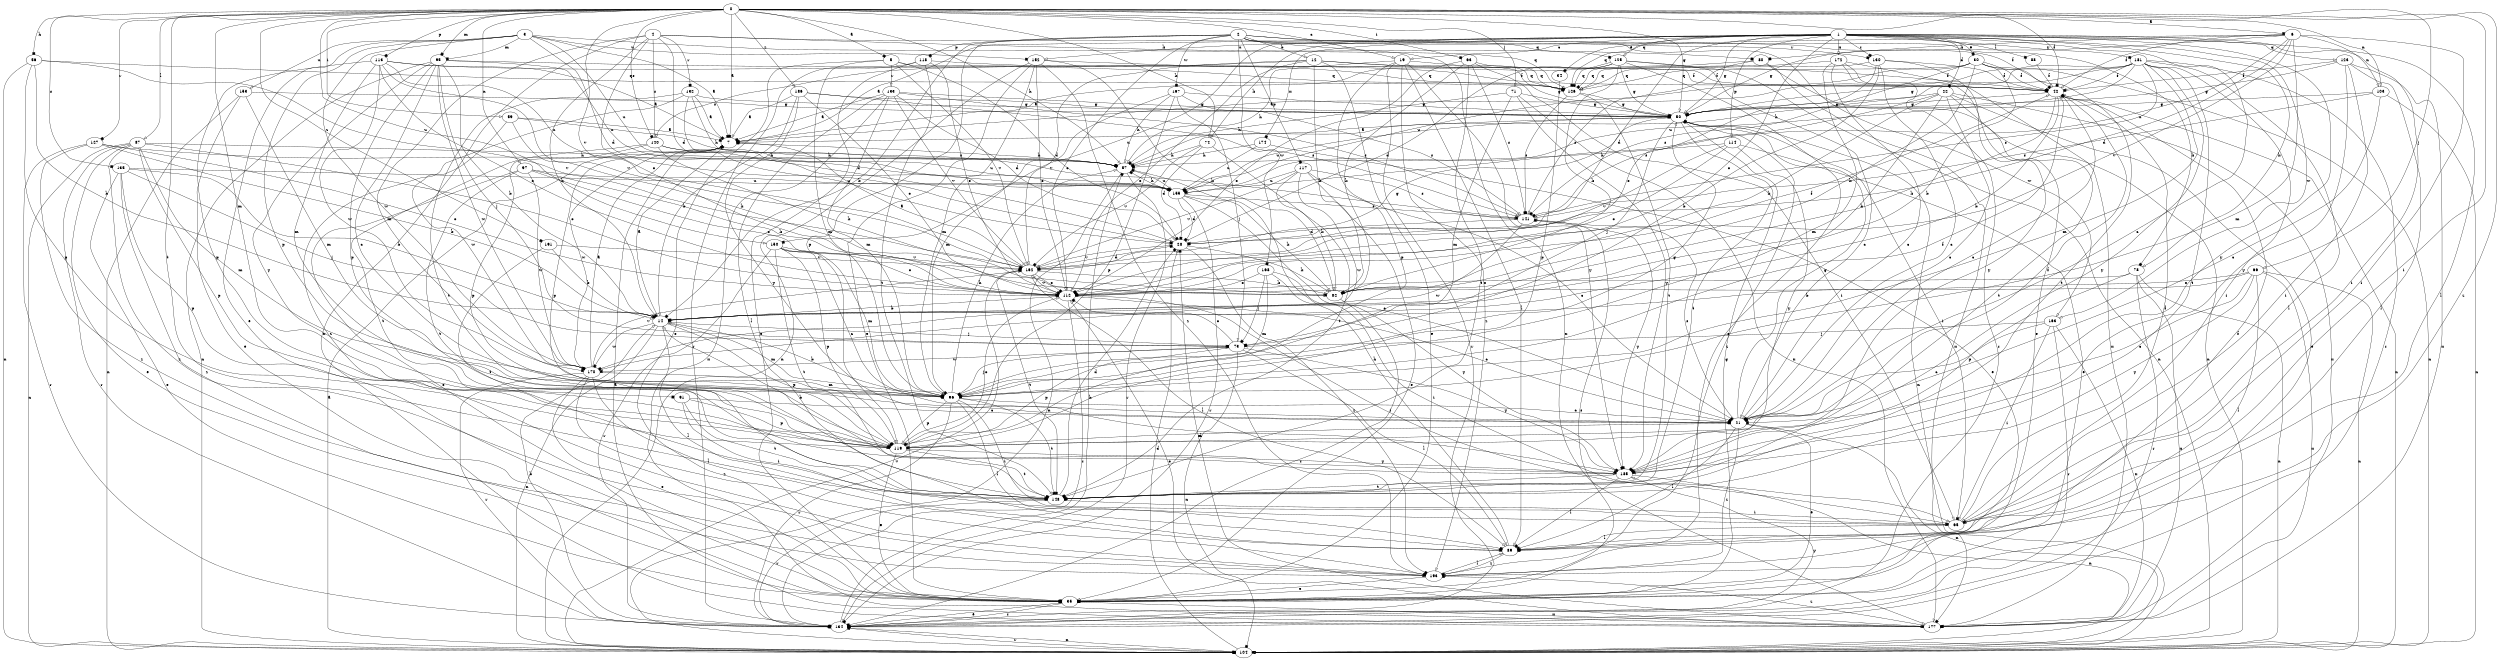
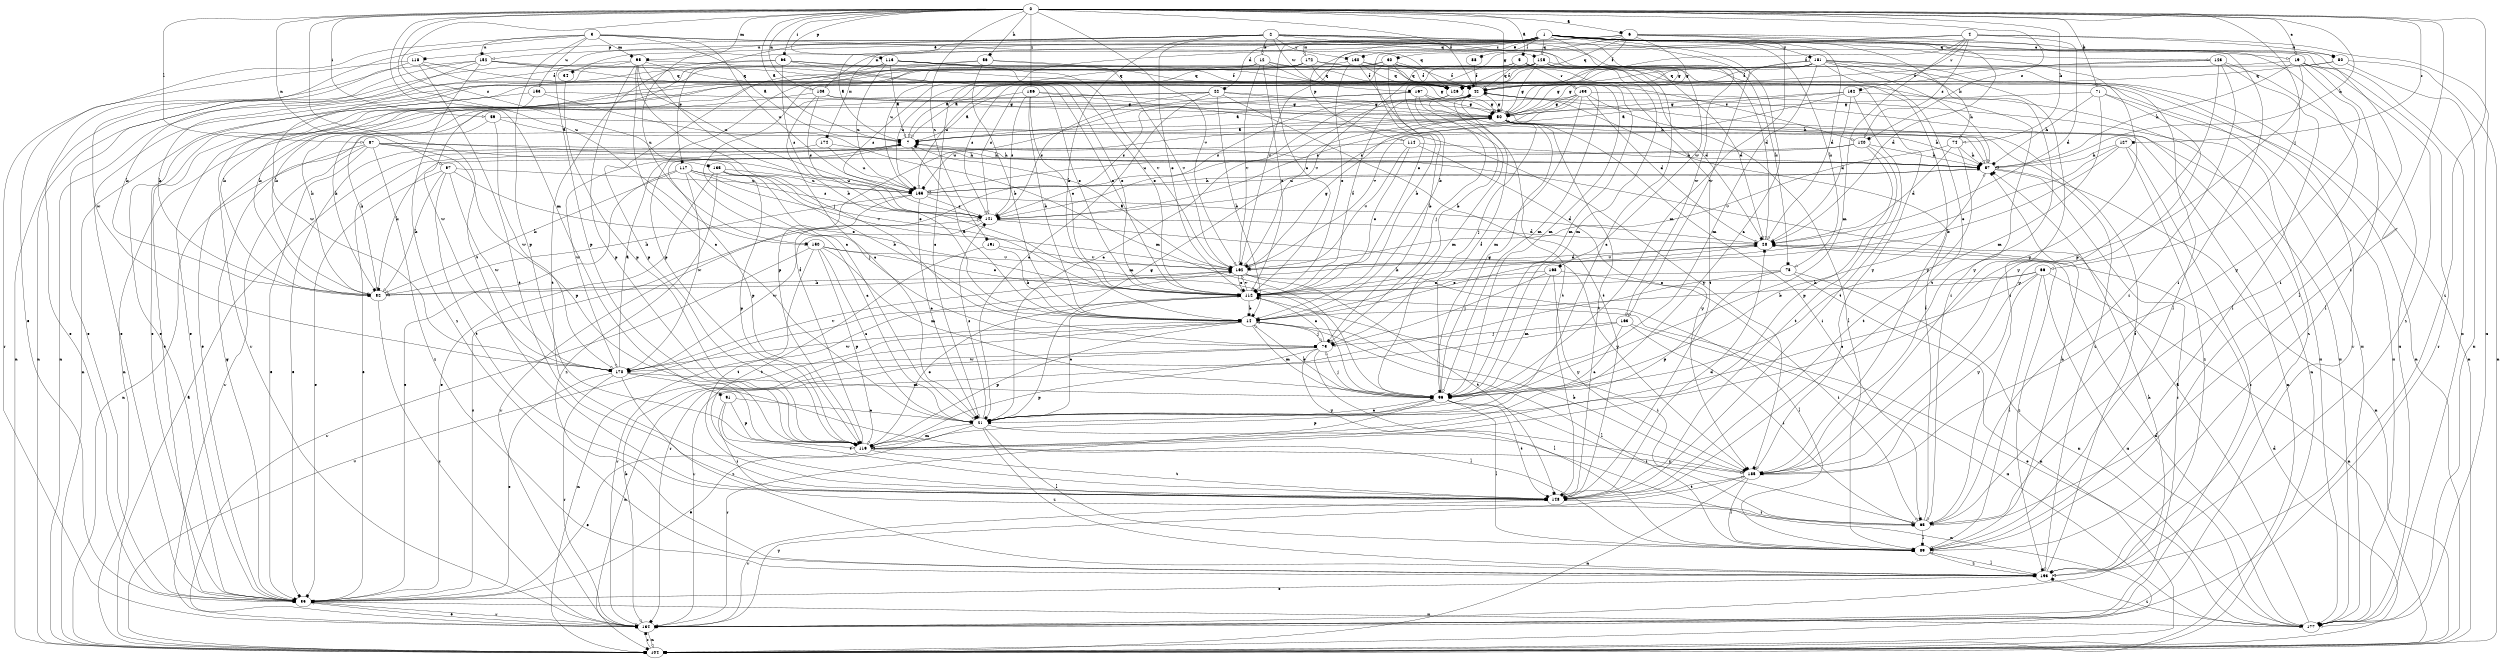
edge "103" -> "57": added, label "h"
edge "134" -> "14": reversed
